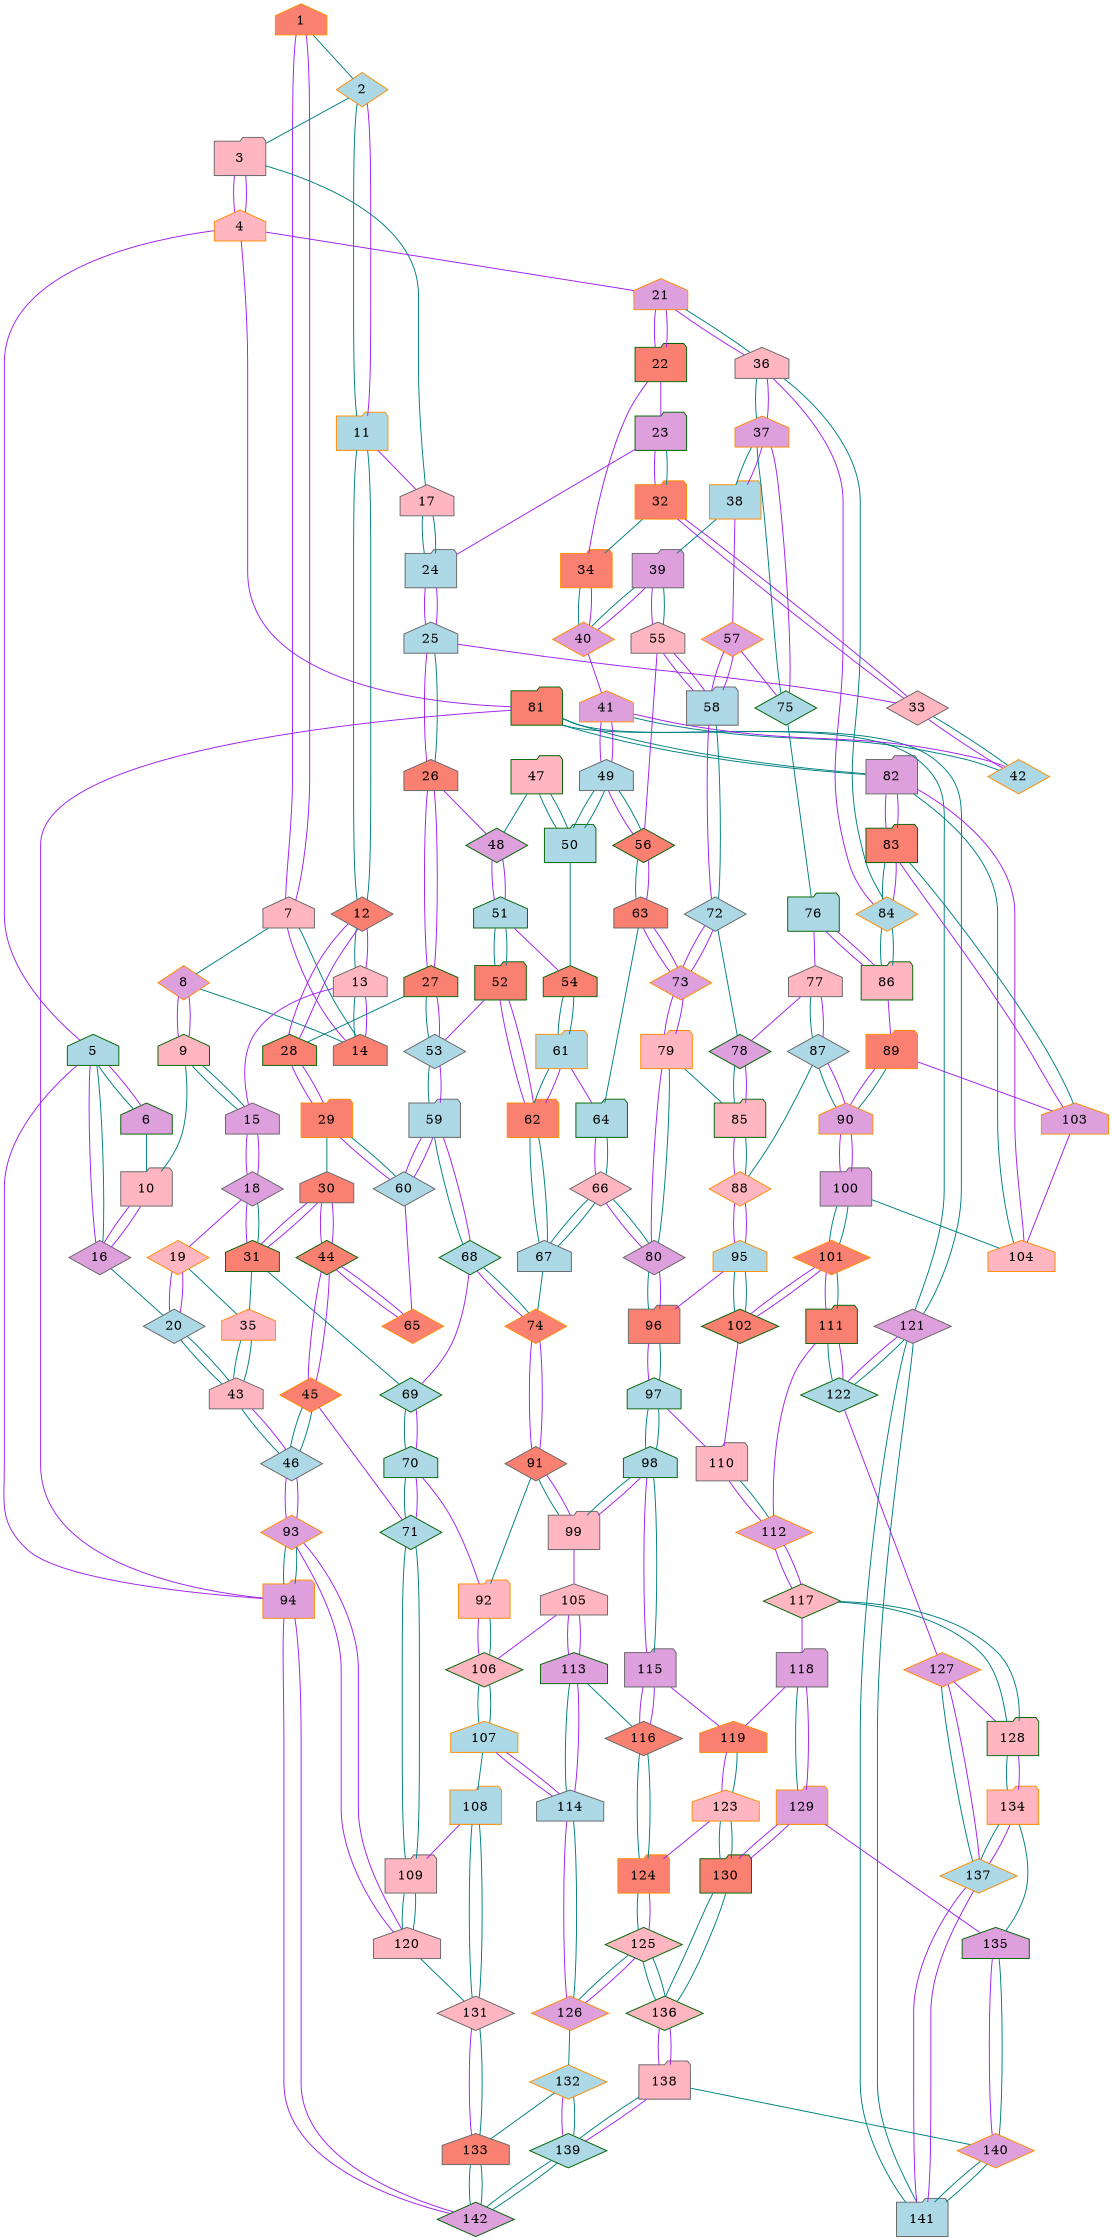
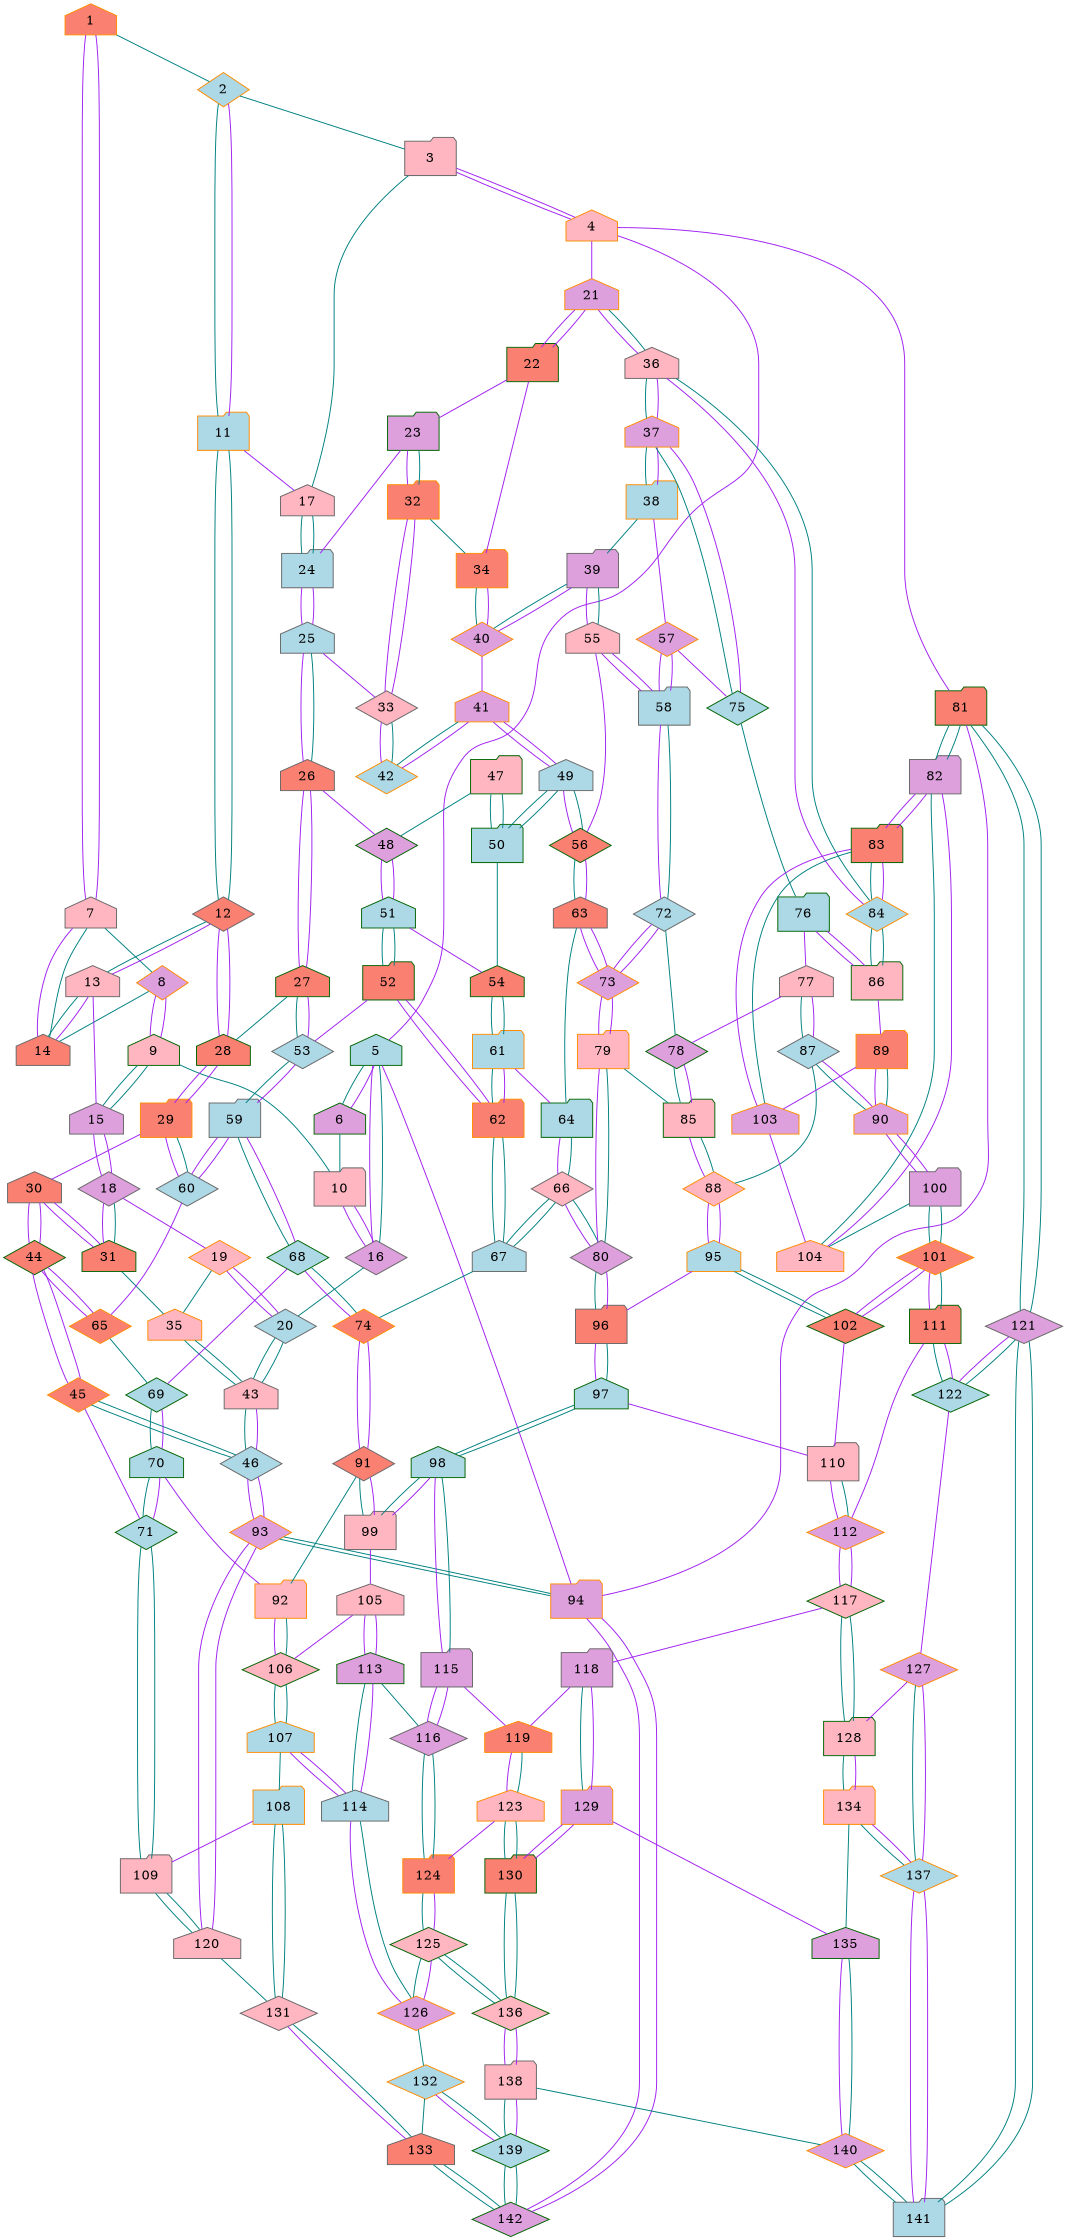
edge "29" -- "30": color teal -> purple
edge "31" -- "69": now "65" -- "69"
node "116": fillcolor salmon -> plum
